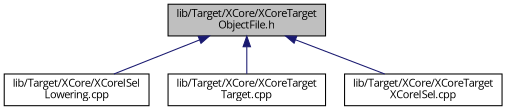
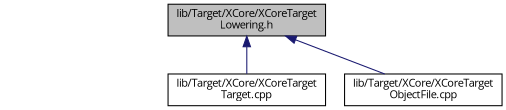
node "lib/Target/XCore/XCoreTarget ObjectFile.h": label "lib/Target/XCore/XCoreTarget ObjectFile.h" -> "lib/Target/XCore/XCoreTarget Lowering.h"
node "lib/Target/XCore/XCoreISel Lowering.cpp": removed
node "lib/Target/XCore/XCoreTarget XCoreISel.cpp": label "lib/Target/XCore/XCoreTarget XCoreISel.cpp" -> "lib/Target/XCore/XCoreTarget ObjectFile.cpp"
